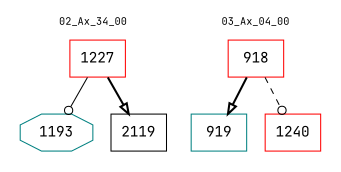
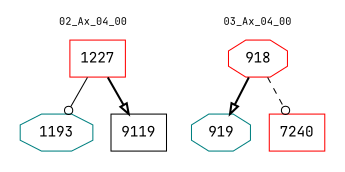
cluster "02_Ax_34_00": label "02_Ax_34_00" -> "02_Ax_04_00"
node "918": shape box -> octagon
node "2119": label "2119" -> "9119"
node "919": shape box -> octagon
node "1240": label "1240" -> "7240"
